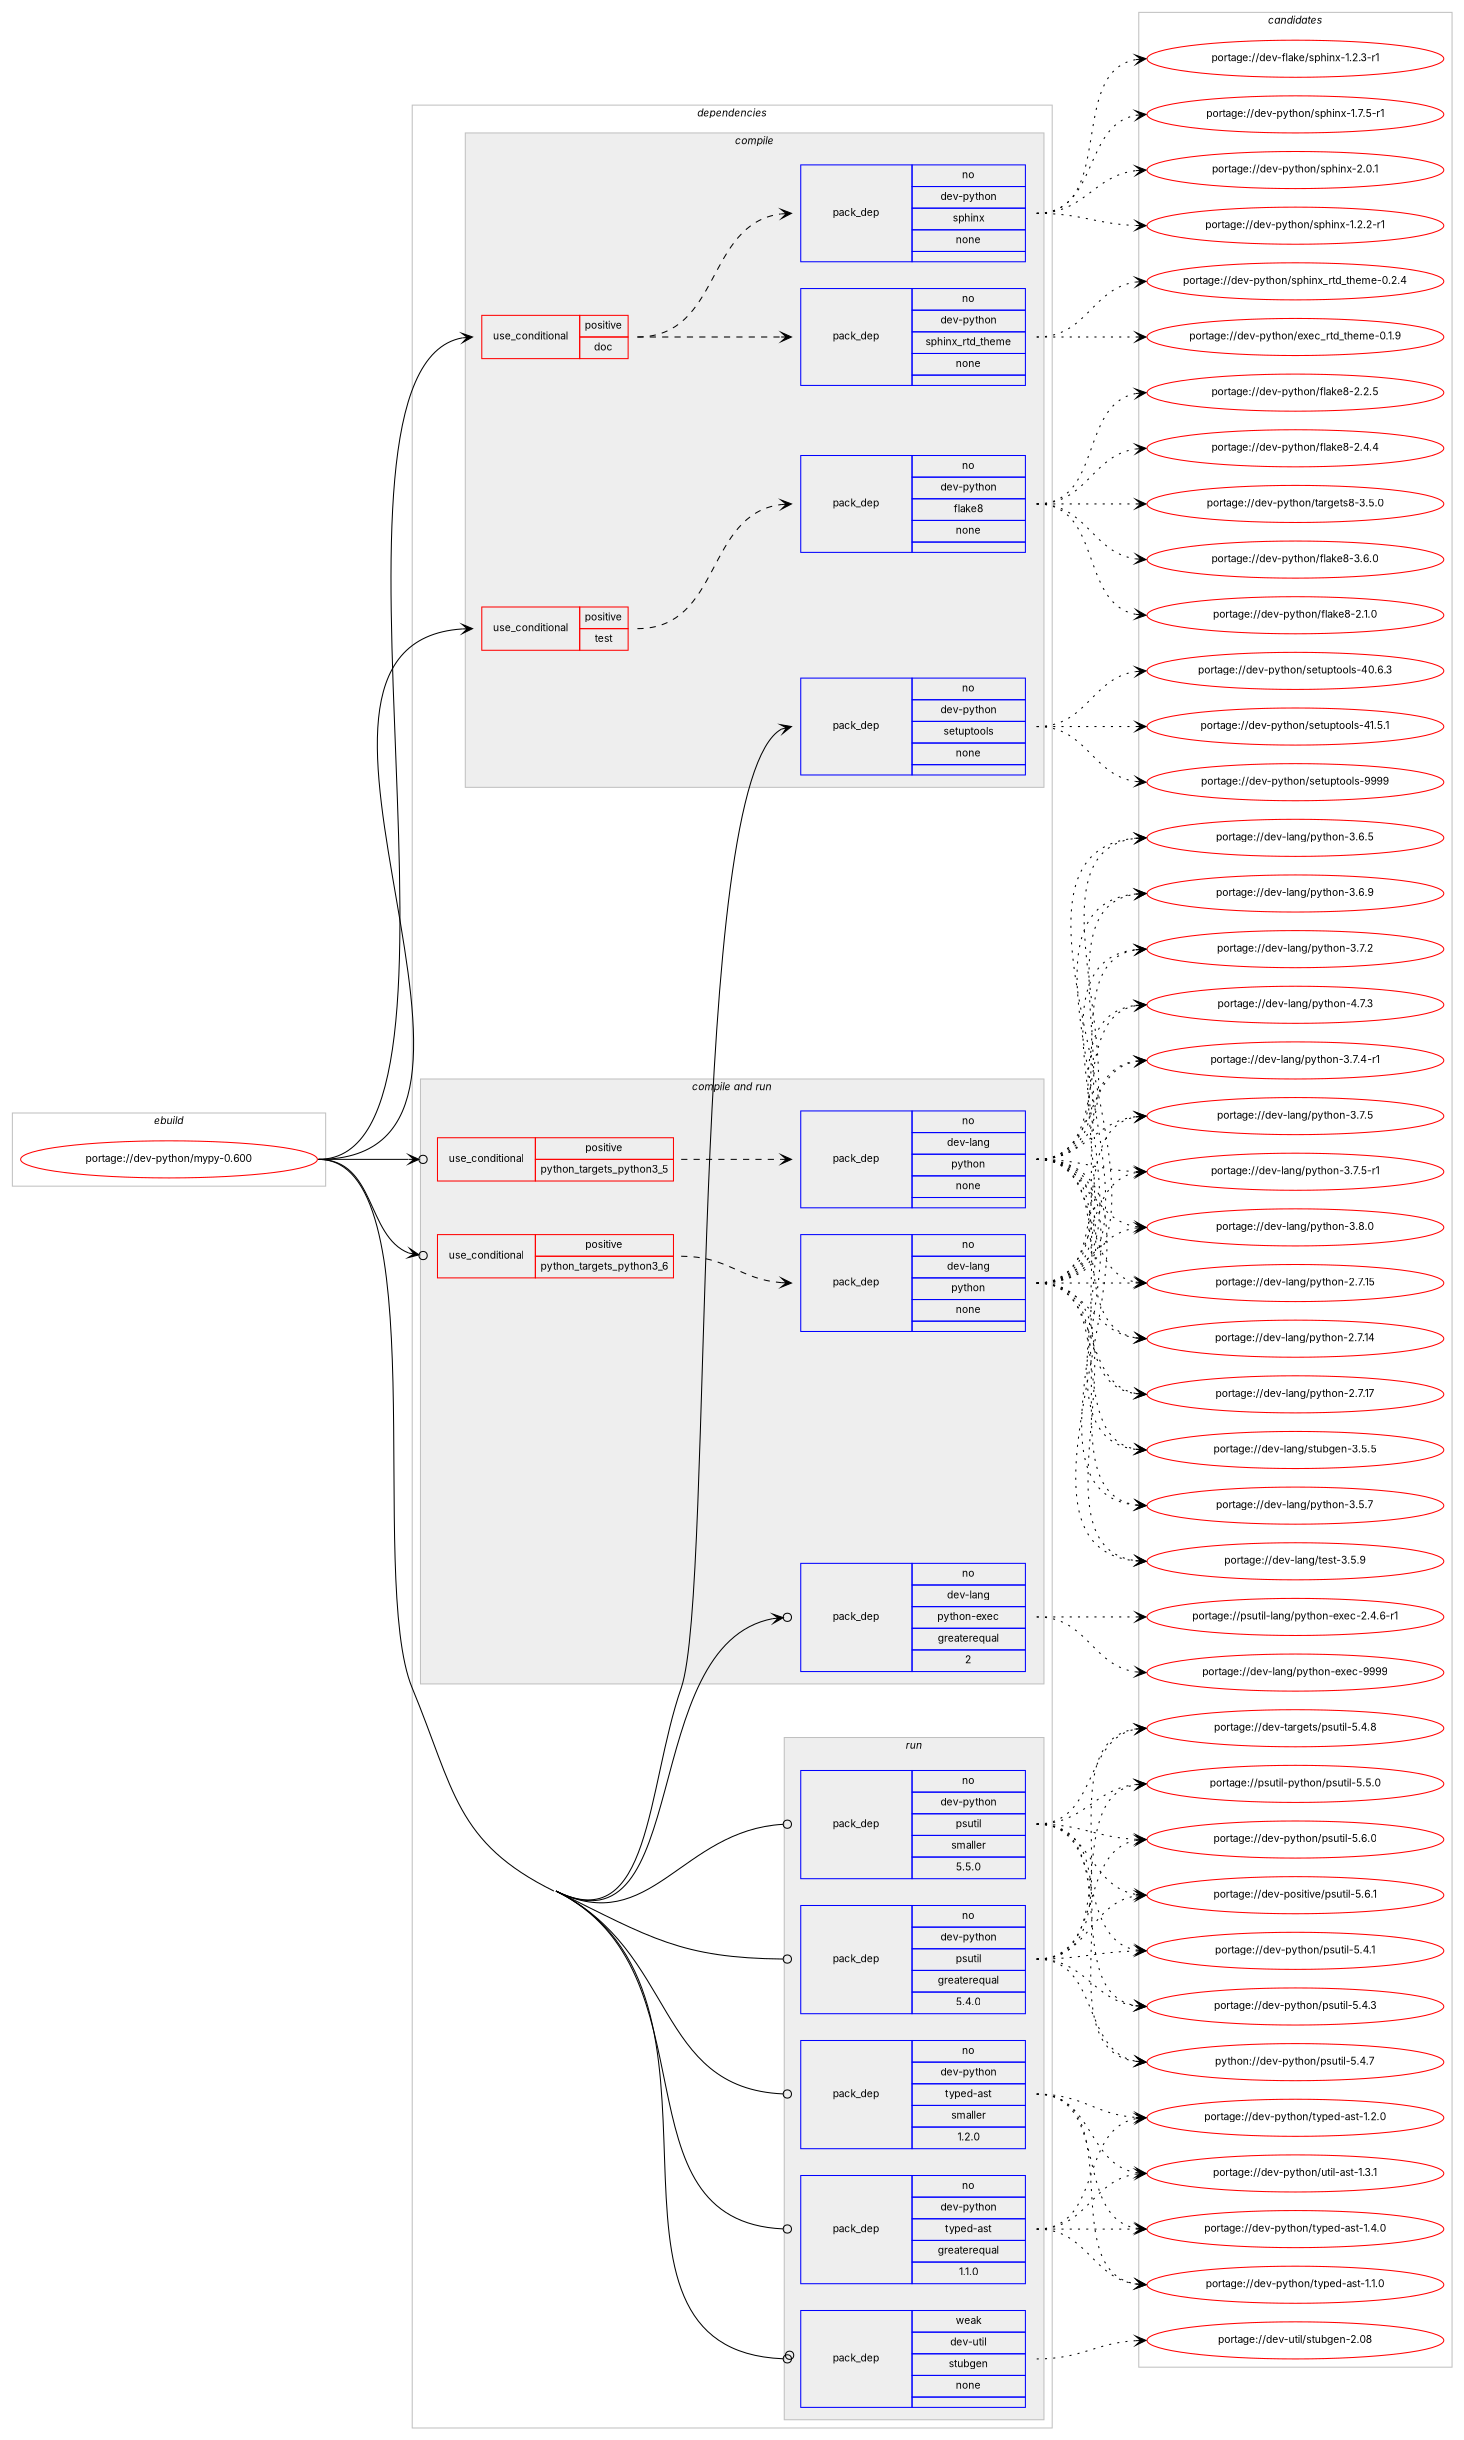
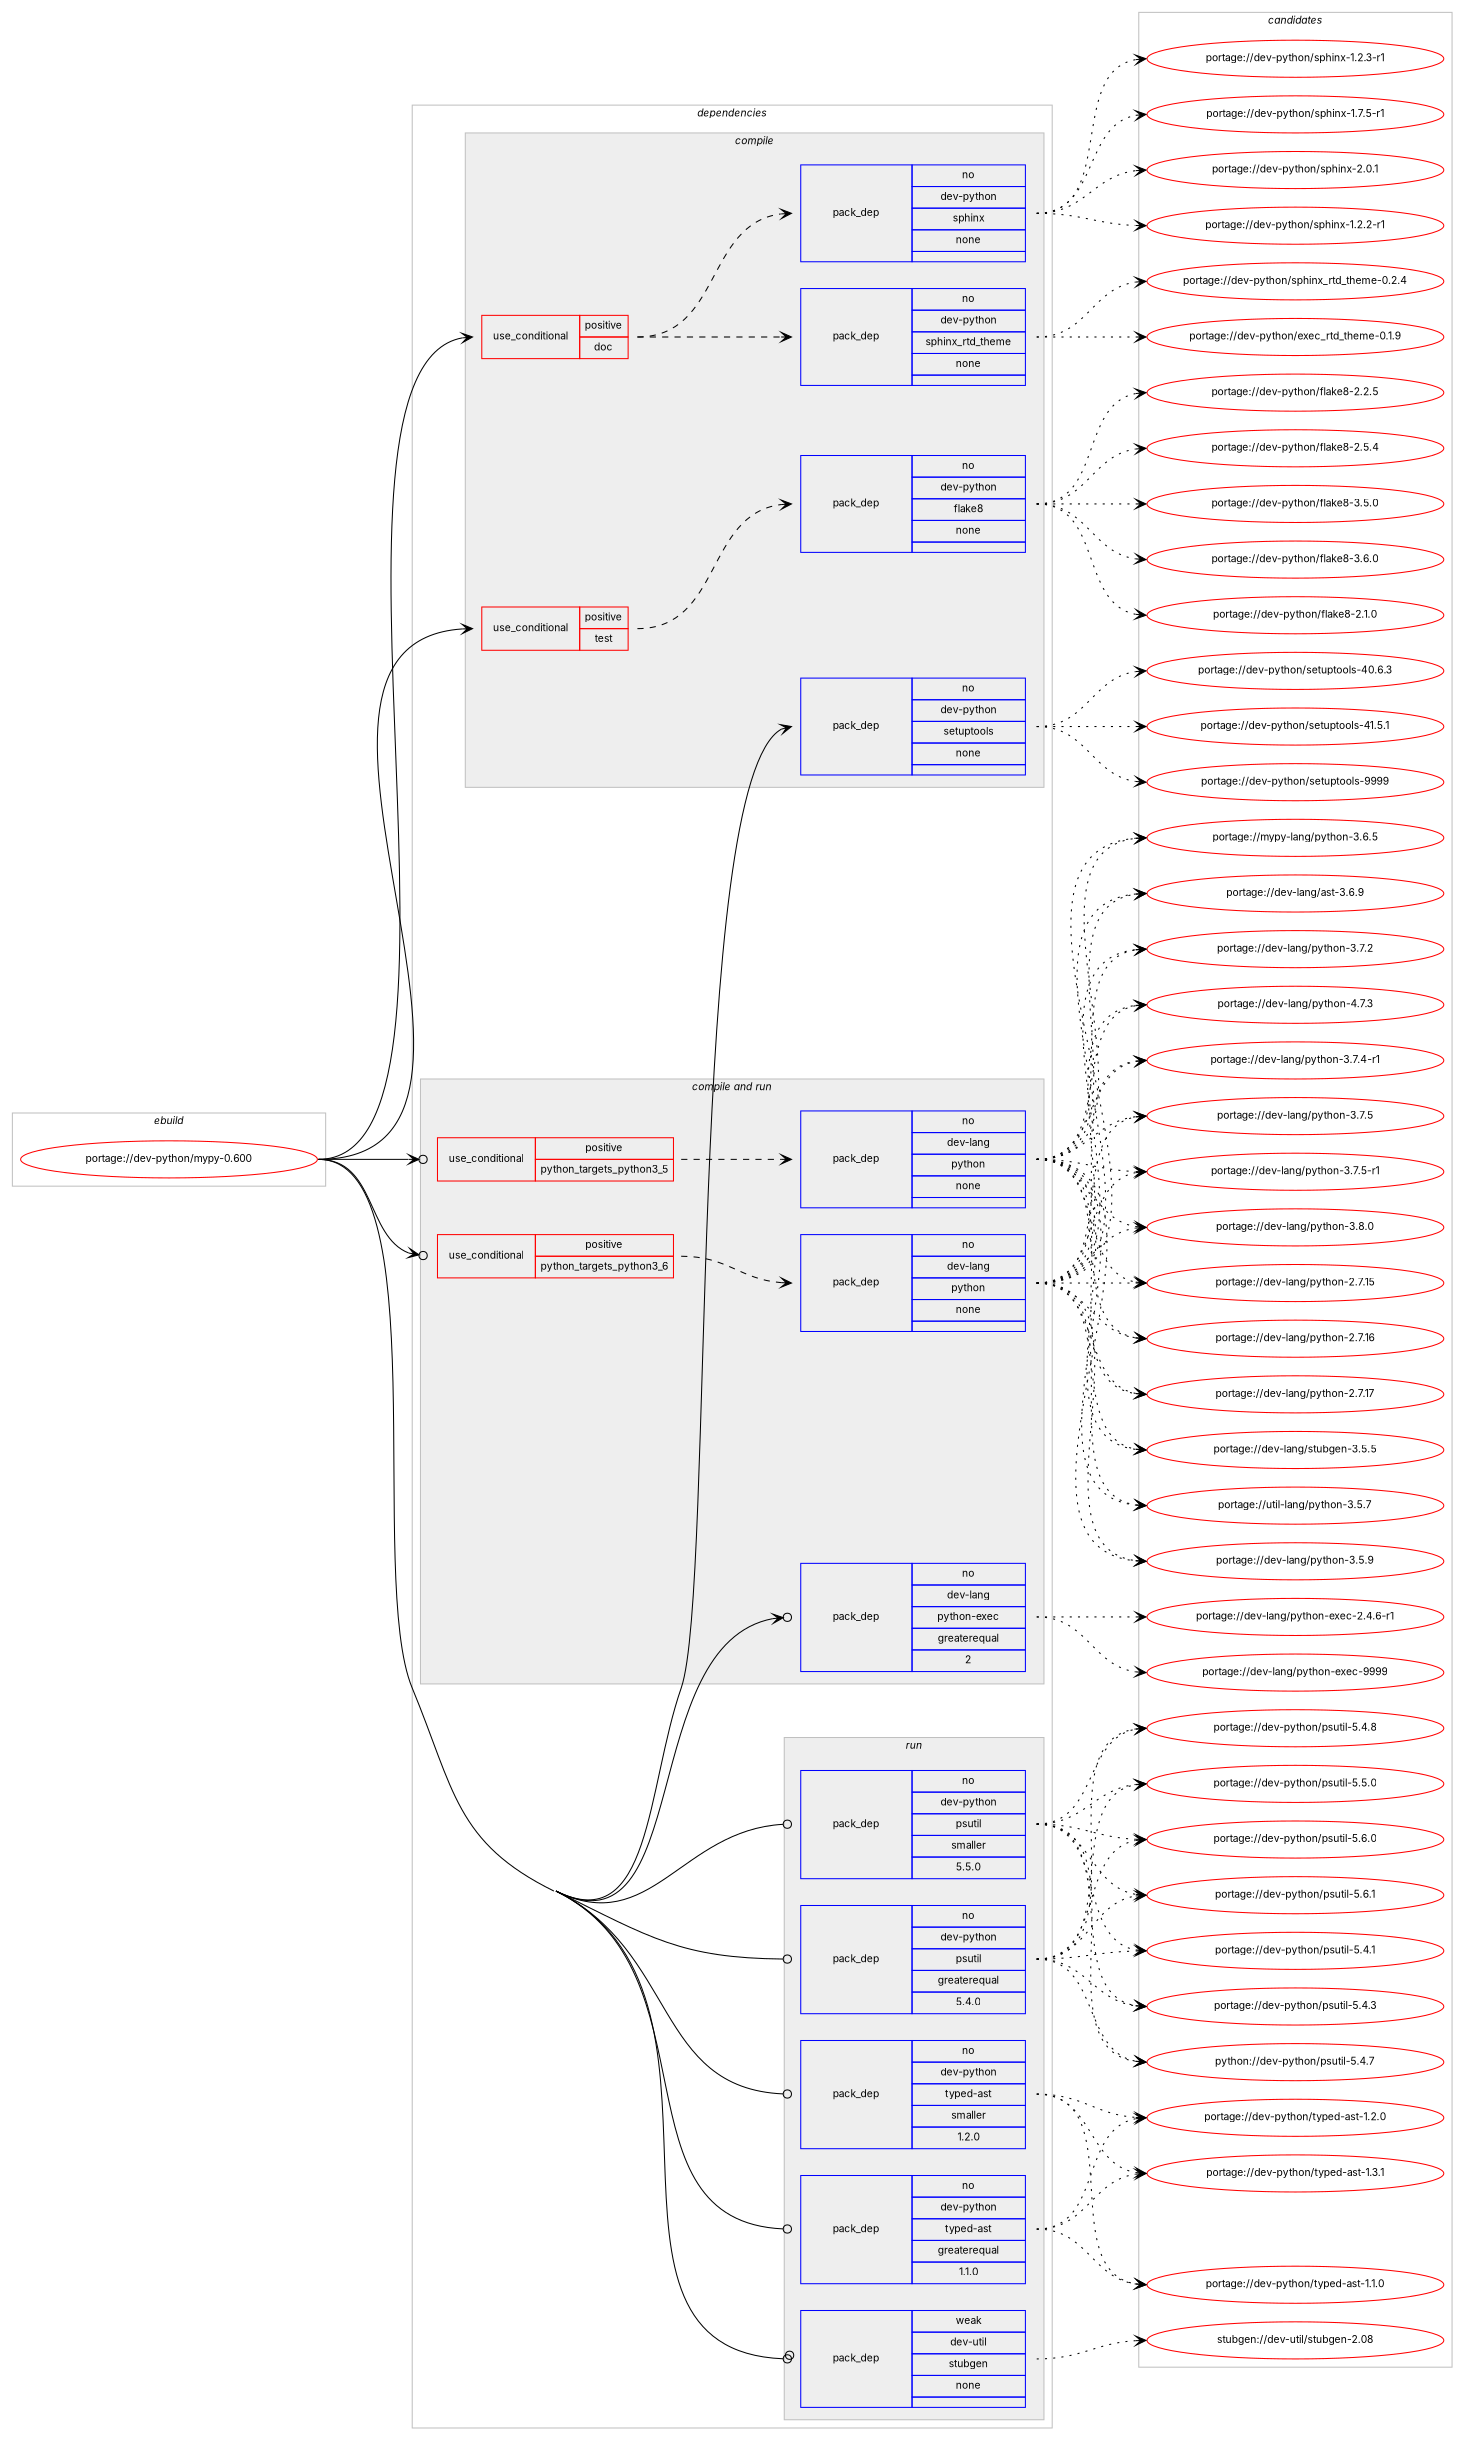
node "portage://dev-flake/sphinx-1.2.3-r1": label "portage://dev-flake/sphinx-1.2.3-r1" -> "portage://dev-python/sphinx-1.2.3-r1"
node "portage://dev-python/flake8-2.4.4": label "portage://dev-python/flake8-2.4.4" -> "portage://dev-python/flake8-2.5.4"
node "portage://dev-python/targets8-3.5.0": label "portage://dev-python/targets8-3.5.0" -> "portage://dev-python/flake8-3.5.0"
node "portage://dev-lang/python-3.6.5": label "portage://dev-lang/python-3.6.5" -> "portage://mypy-lang/python-3.6.5"
node "portage://dev-lang/python-3.6.9": label "portage://dev-lang/python-3.6.9" -> "portage://dev-lang/ast-3.6.9"
node "portage://dev-lang/python-2.7.14": label "portage://dev-lang/python-2.7.14" -> "portage://dev-lang/python-2.7.16"
node "portage://dev-lang/python-3.5.7": label "portage://dev-lang/python-3.5.7" -> "portage://util-lang/python-3.5.7"
node "portage://dev-lang/test-3.5.9": label "portage://dev-lang/test-3.5.9" -> "portage://dev-lang/python-3.5.9"
node "portage://psutil-lang/python-exec-2.4.6-r1": label "portage://psutil-lang/python-exec-2.4.6-r1" -> "portage://dev-lang/python-exec-2.4.6-r1"
node "portage://dev-targets/psutil-5.4.8": label "portage://dev-targets/psutil-5.4.8" -> "portage://dev-python/psutil-5.4.8"
node "portage://psutil-python/psutil-5.5.0": label "portage://psutil-python/psutil-5.5.0" -> "portage://dev-python/psutil-5.5.0"
node "portage://dev-positive/psutil-5.6.1": label "portage://dev-positive/psutil-5.6.1" -> "portage://dev-python/psutil-5.6.1"
node "portage://dev-python/util-ast-1.3.1": label "portage://dev-python/util-ast-1.3.1" -> "portage://dev-python/typed-ast-1.3.1"
node "portage://dev-python/typed-ast-1.4.0": removed
node "portage://dev-util/stubgen-2.08": label "portage://dev-util/stubgen-2.08" -> "stubgen://dev-util/stubgen-2.08"
